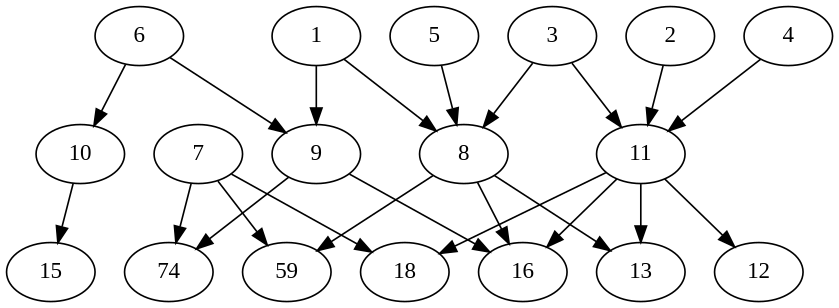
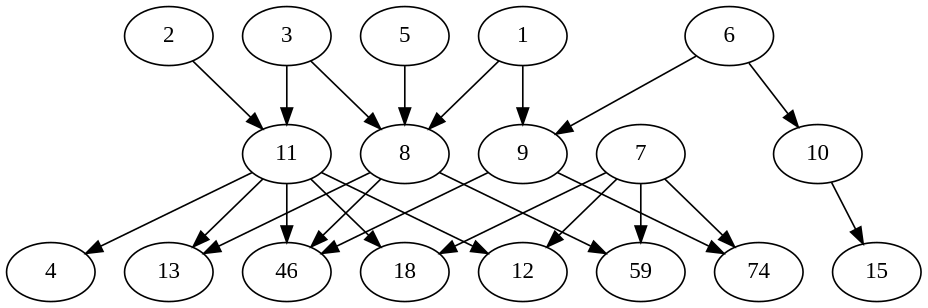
edge "4" -> "11": reversed
edge "7" -> "12": added
node "16": label "16" -> "46"
